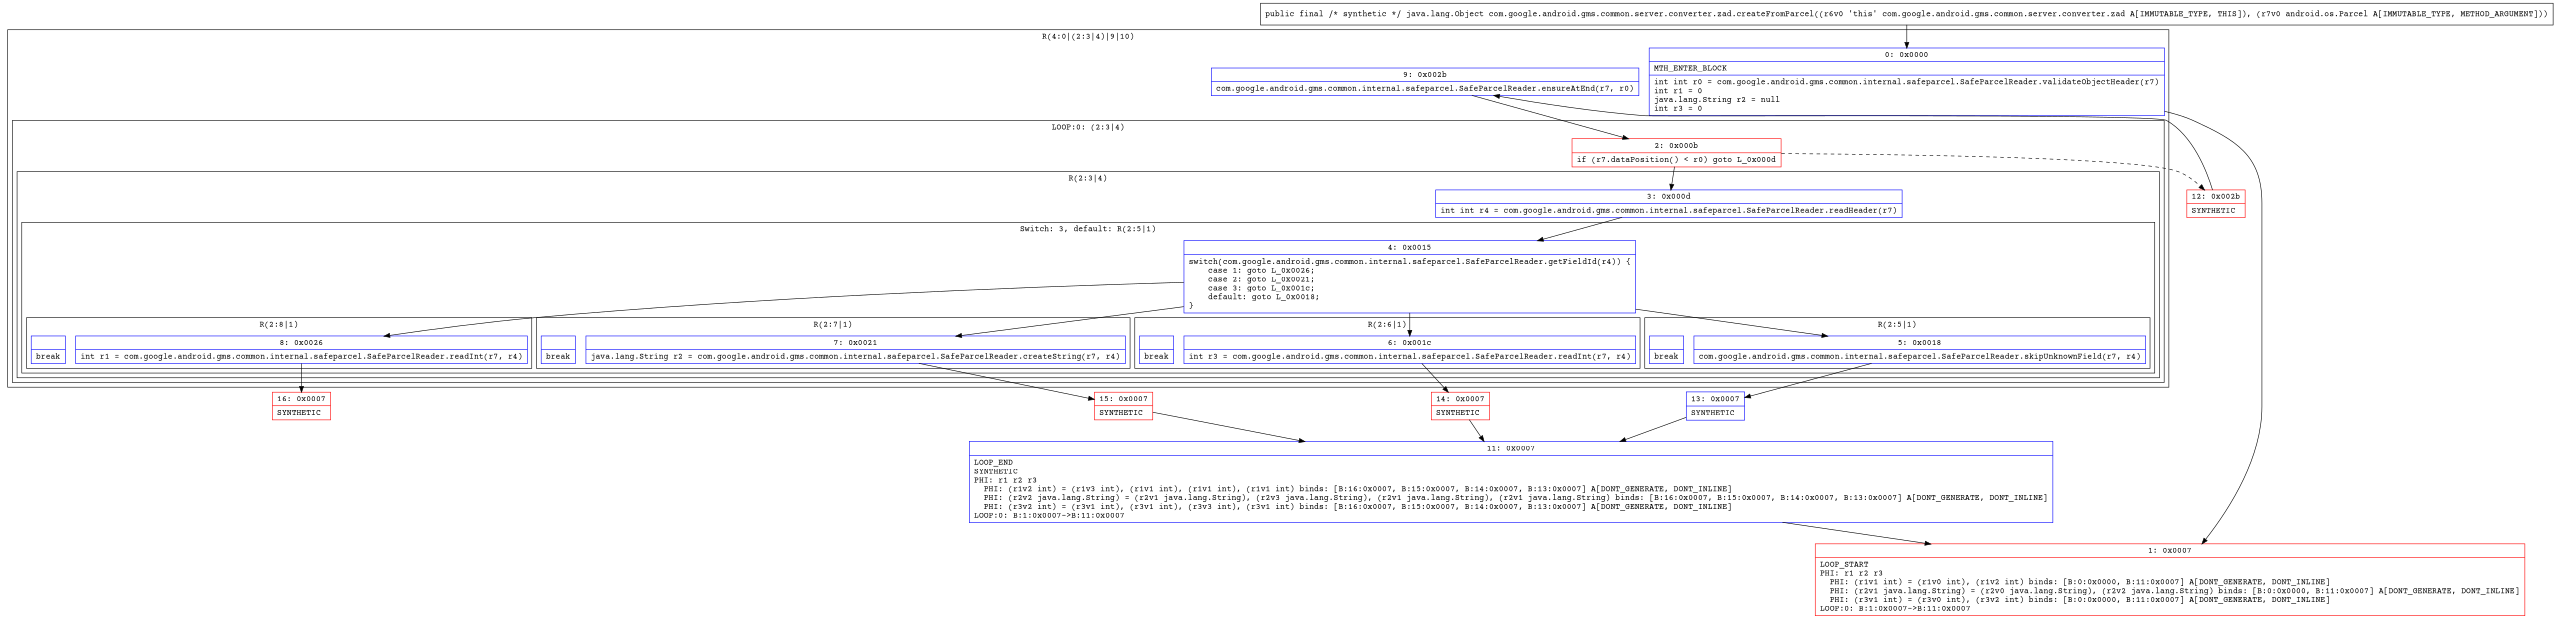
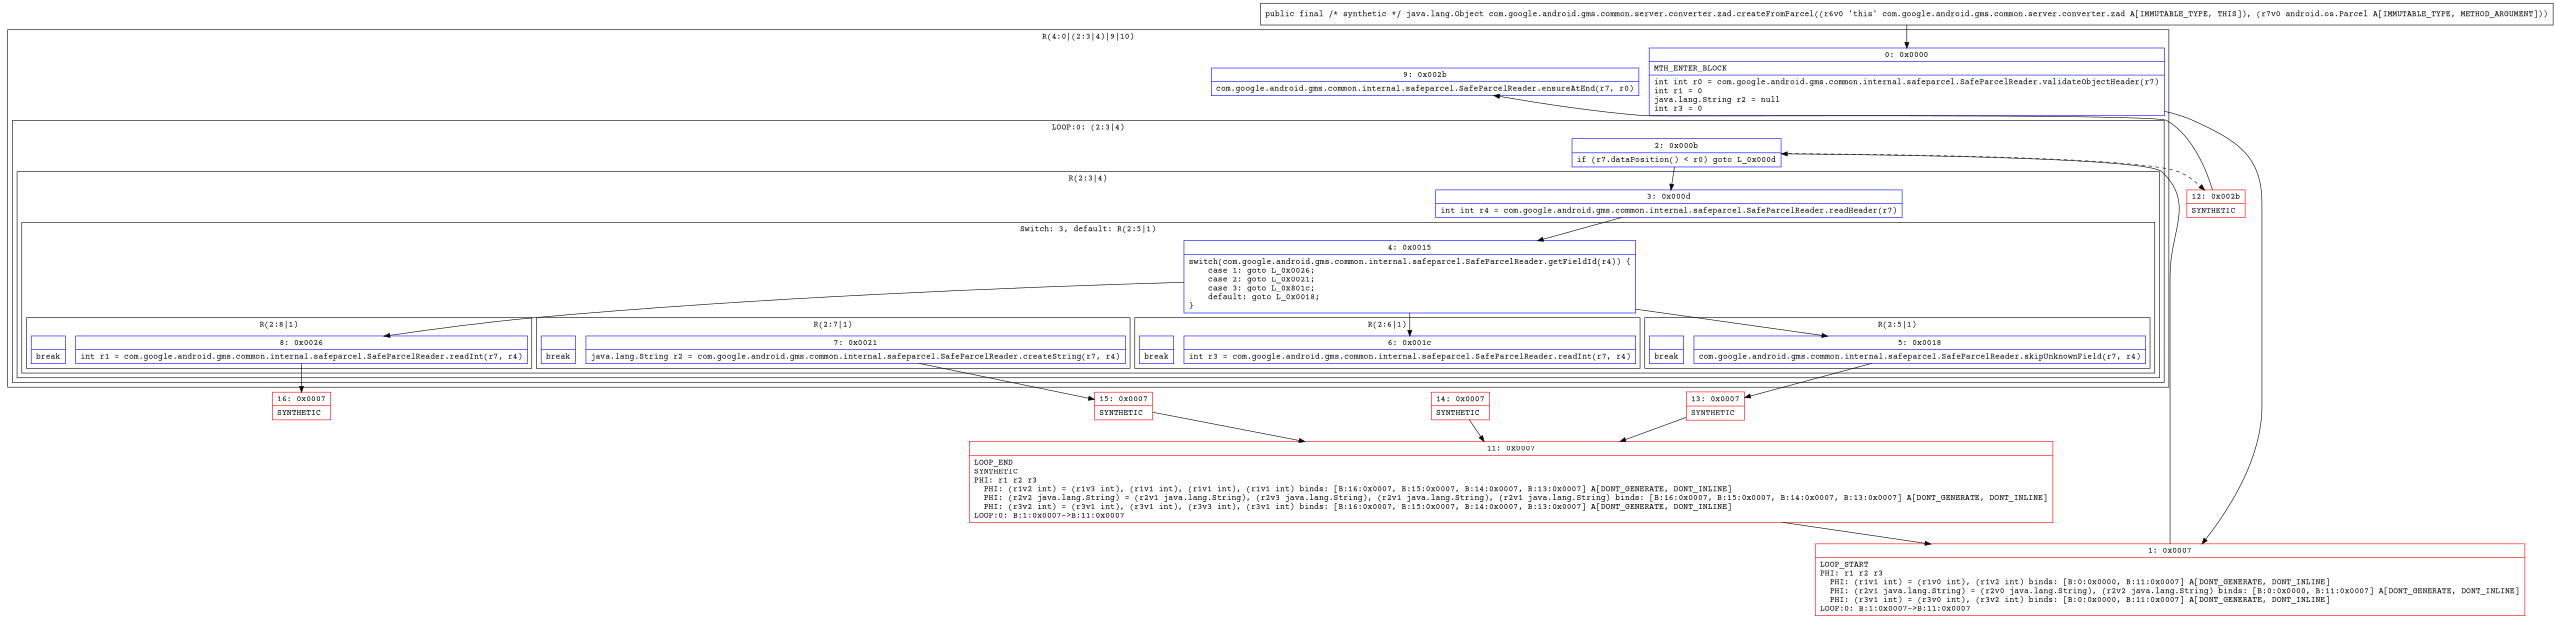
edge "9: 0x002b" -> "2: 0x000b": now "1: 0x0007" -> "2: 0x000b"
node "2: 0x000b": color red -> blue
node "4: 0x0015": text "case 3: goto L_0x001c;" -> "case 3: goto L_0x801c;"
edge "4: 0x0015" -> "7: 0x0021": removed
edge "6: 0x001c" -> "14: 0x0007": removed
node "13: 0x0007": color blue -> red
node "11: 0x0007": color blue -> red
